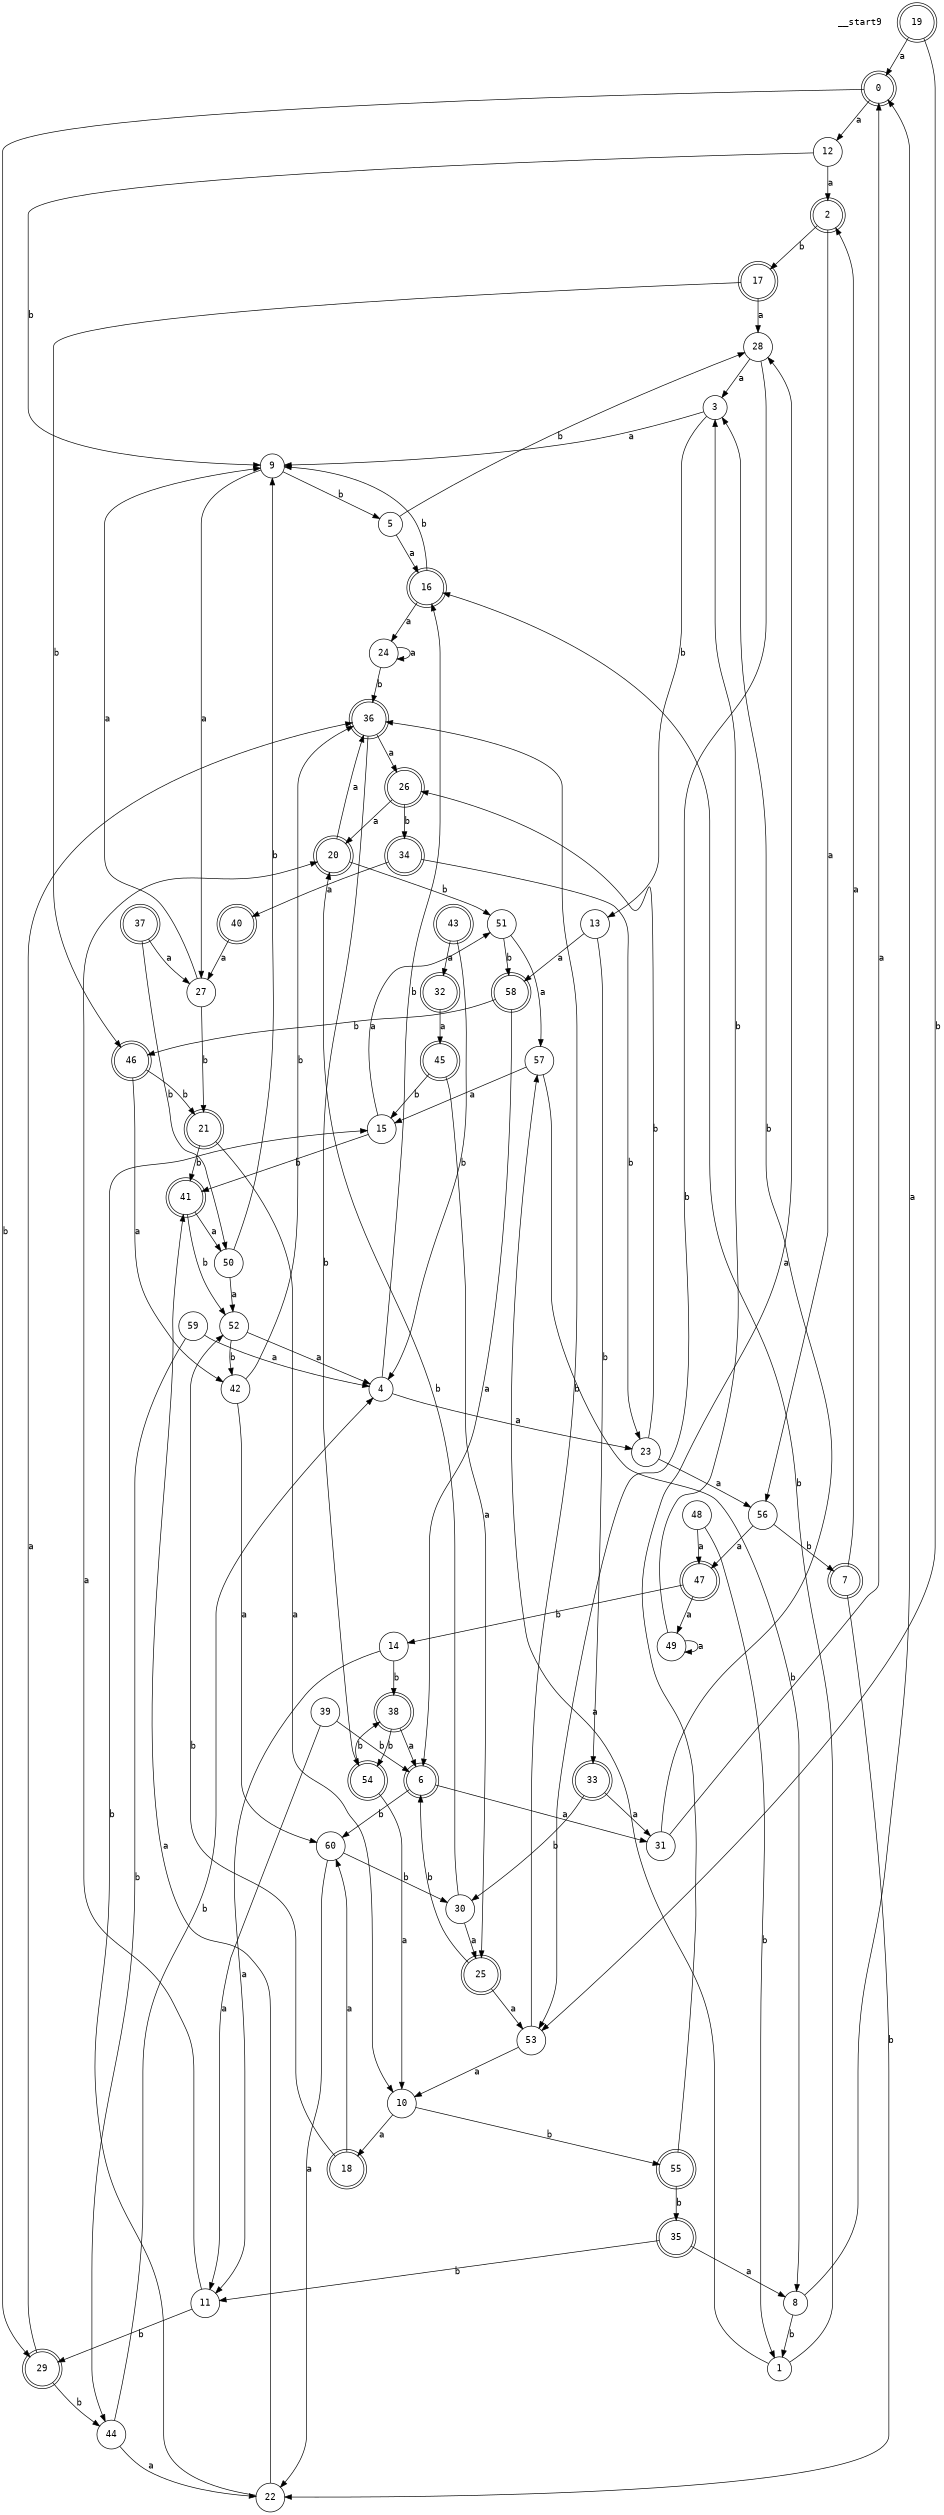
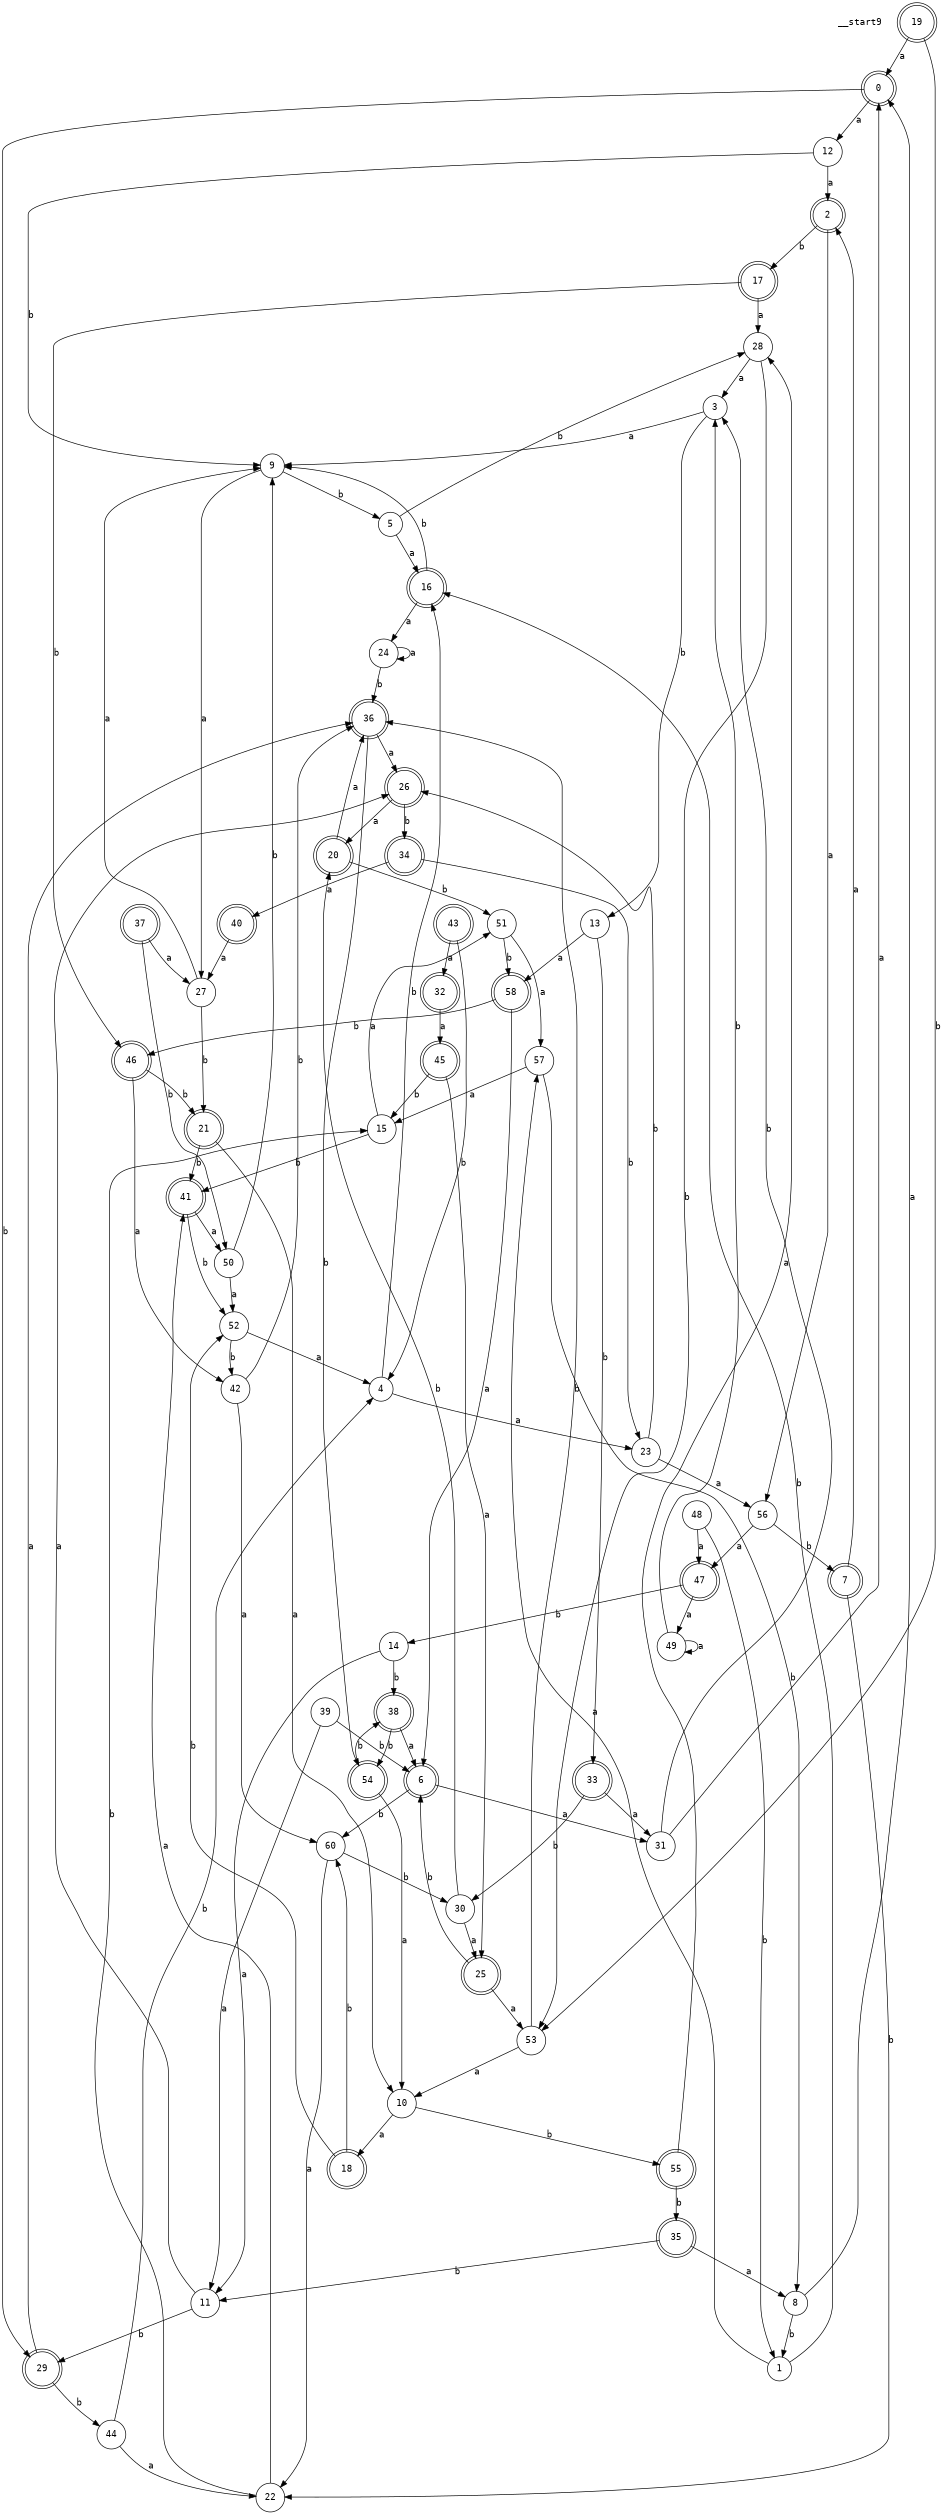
node "59": removed
edge "11" -> "20": now "11" -> "26"
edge "18" -> "60": label "a" -> "b"
